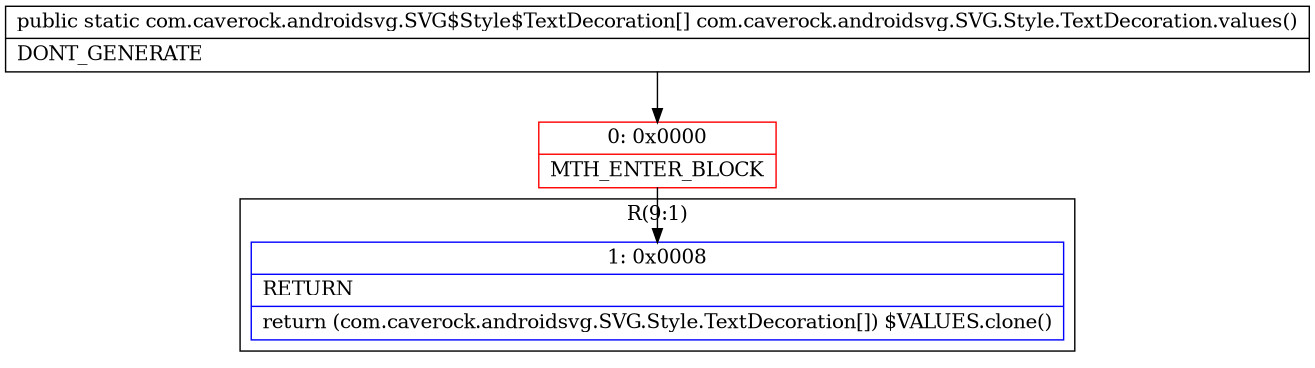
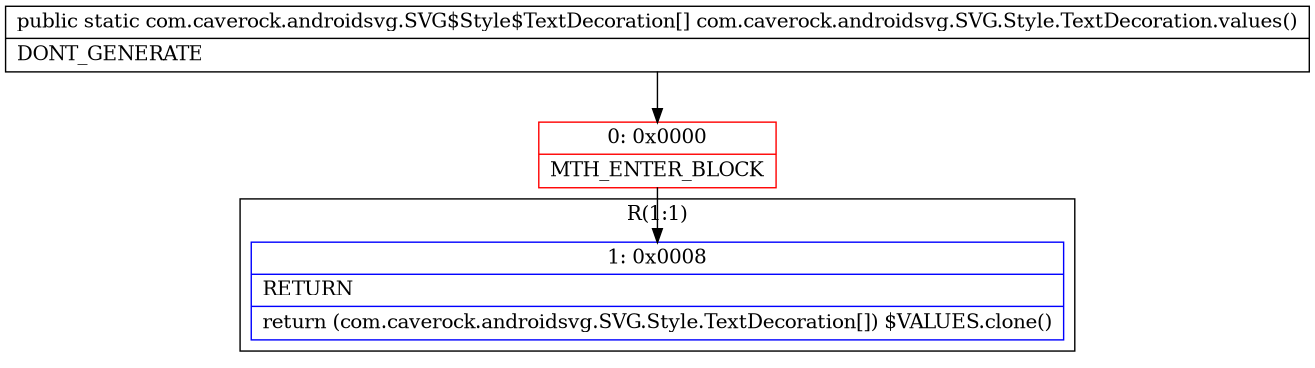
cluster "R(9:1)": label "R(9:1)" -> "R(1:1)"
